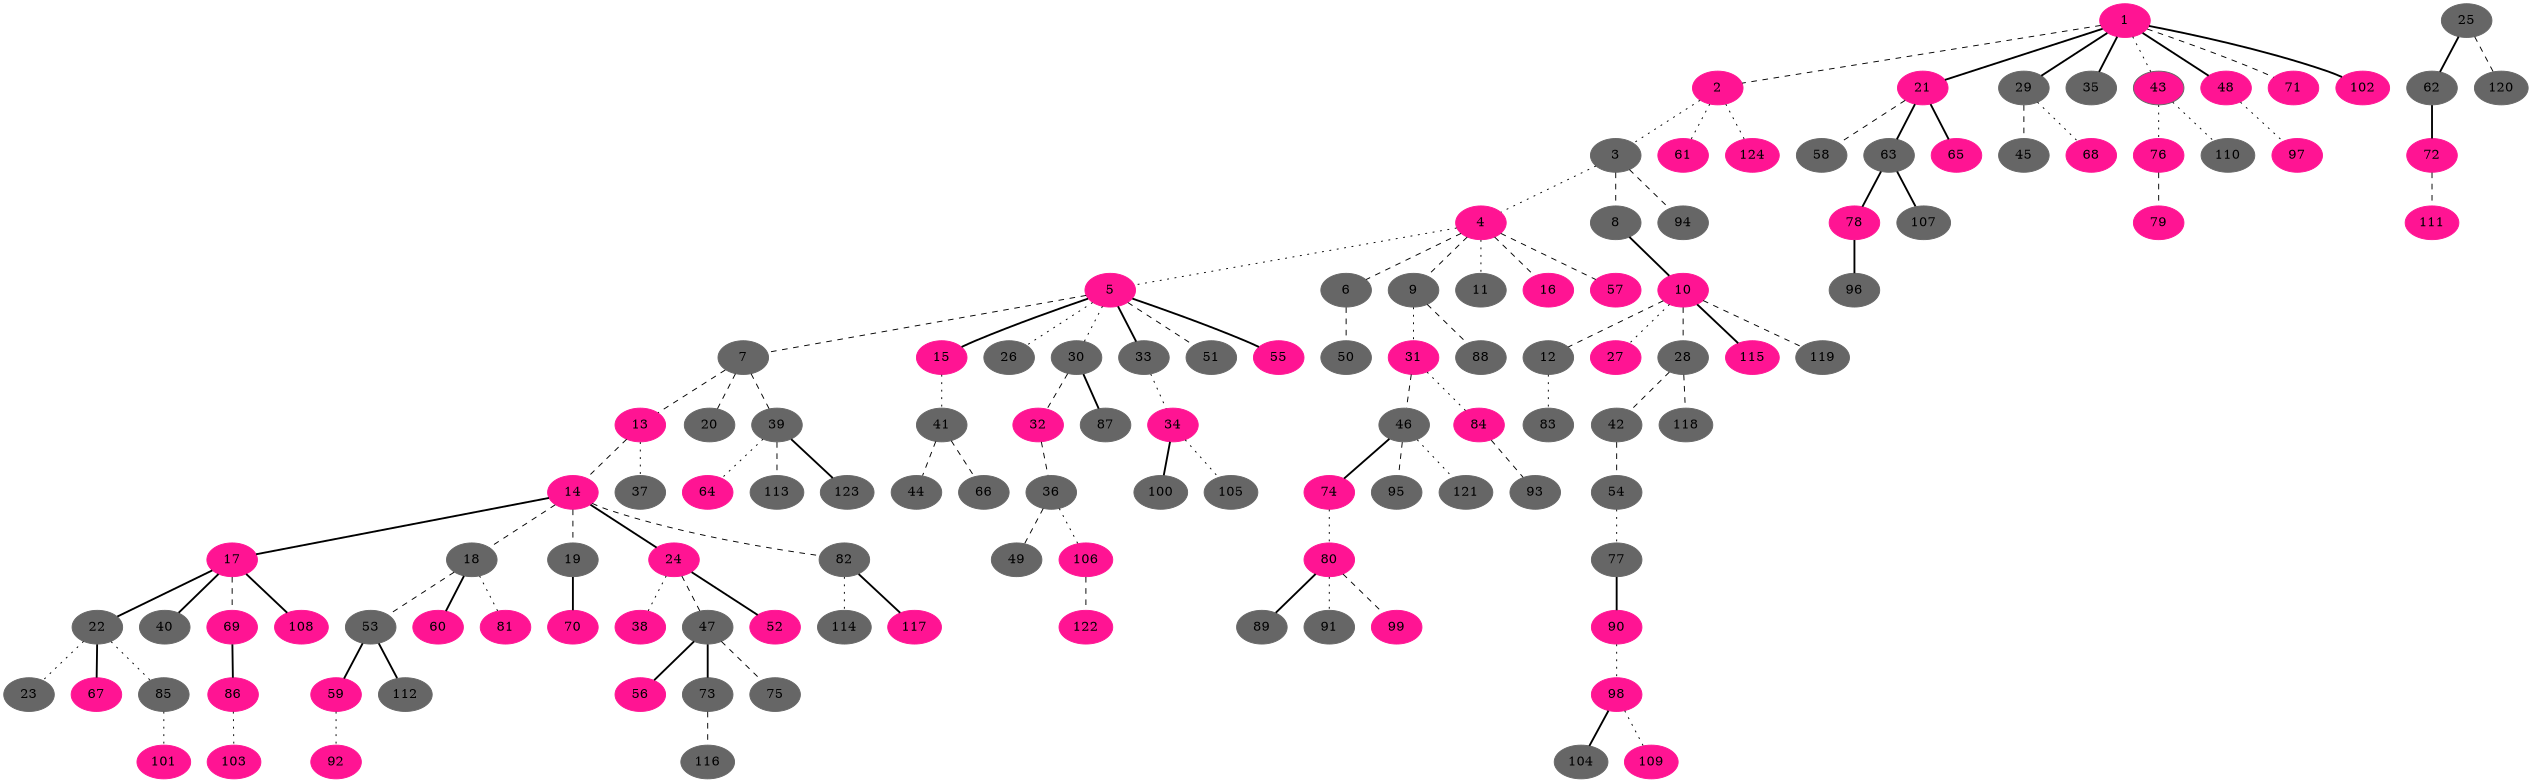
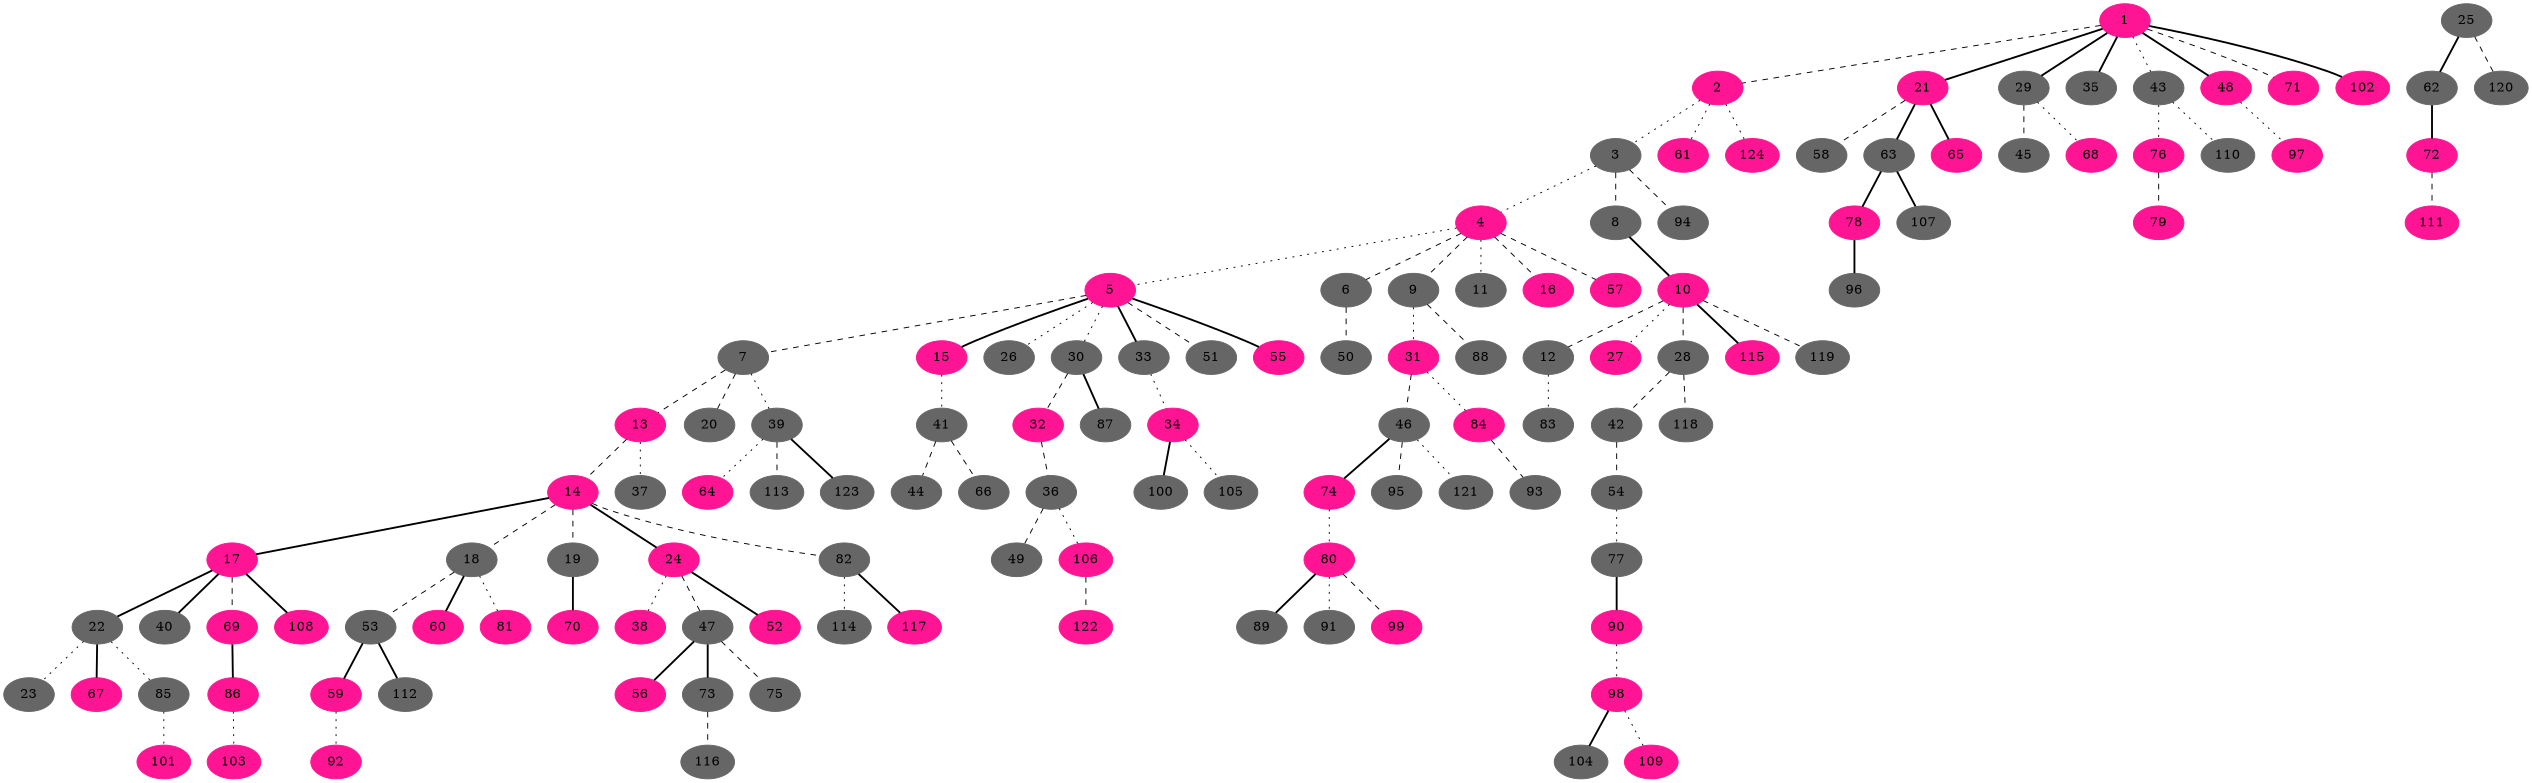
node "43": fillcolor deeppink -> gray40
edge "7" -- "39": style dashed -> dotted
